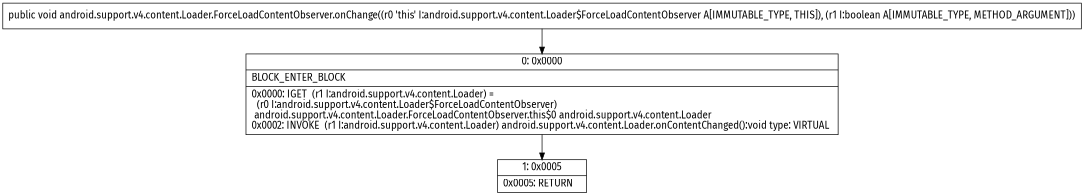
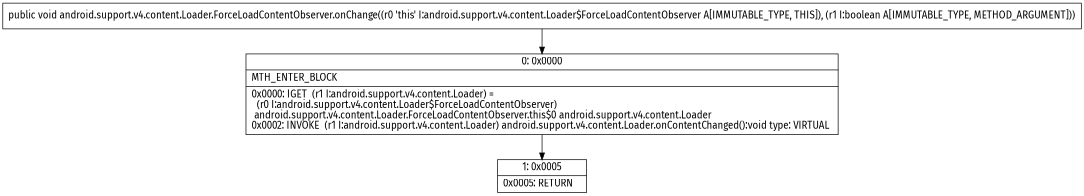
node "0: 0x0000": text "BLOCK_ENTER_BLOCK" -> "MTH_ENTER_BLOCK"
